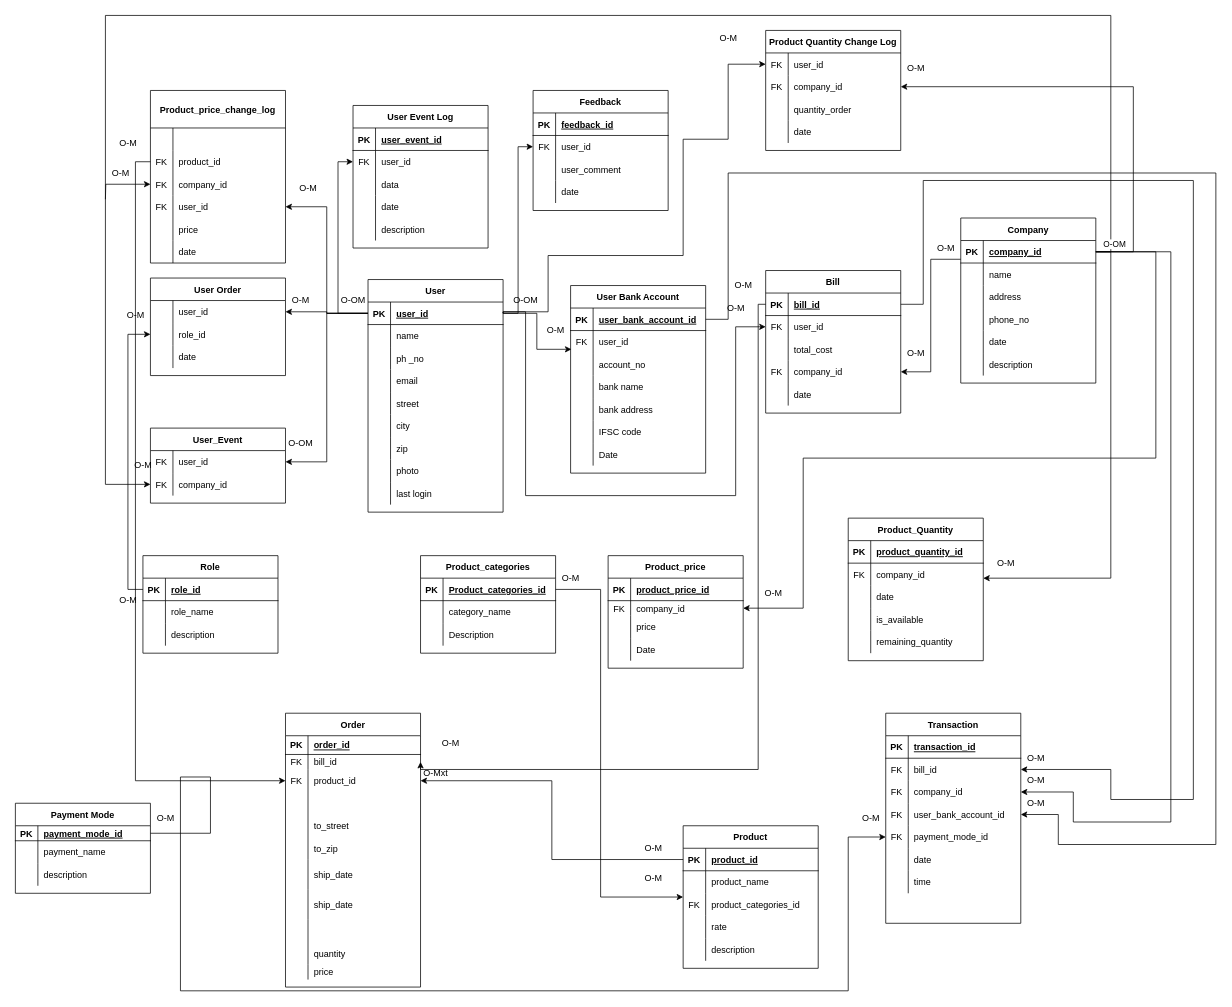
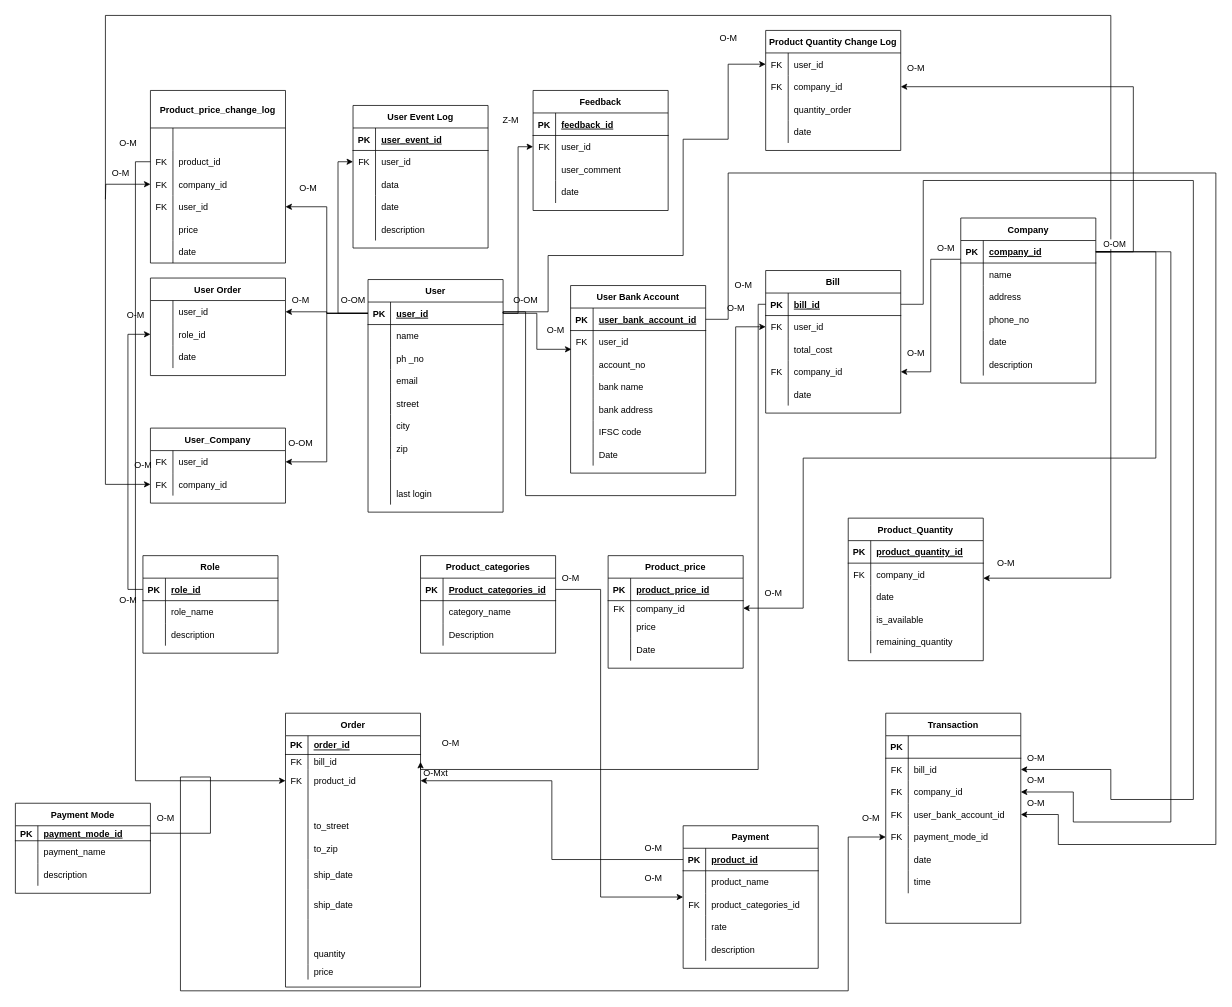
node "Z-M": added
node "User_Event": label "User_Event" -> "User_Company"
node "photo": removed
node "transaction_id": removed
node "Product": label "Product" -> "Payment"
